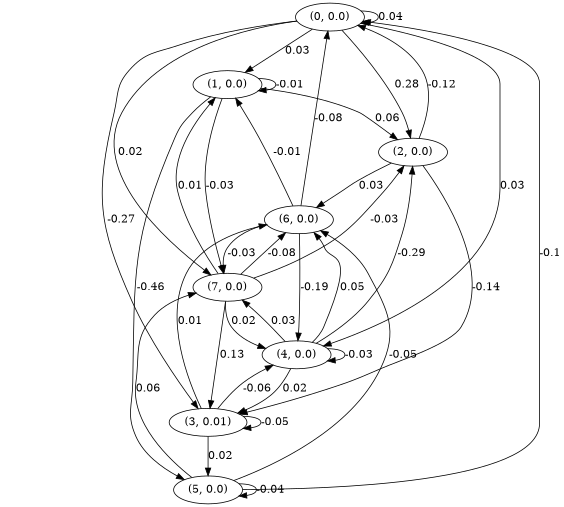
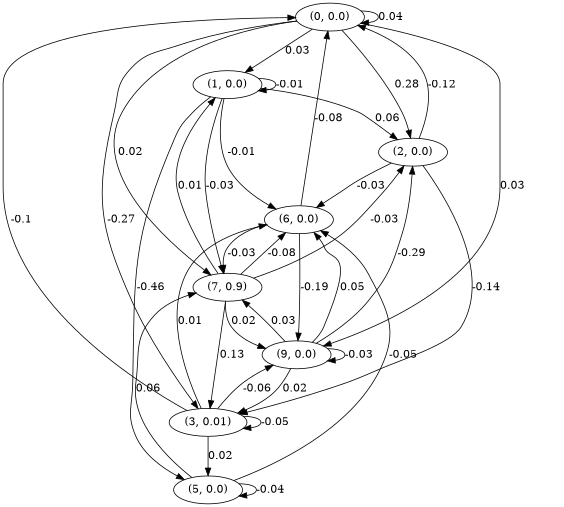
edge "(6, 0.0)" -> "(1, 0.0)": reversed
edge "(2, 0.0)" -> "(6, 0.0)": label "0.03" -> "-0.03"
node "(7, 0.0)": label "(7, 0.0)" -> "(7, 0.9)"
edge "(5, 0.0)" -> "(0, 0.0)": now "(3, 0.01)" -> "(0, 0.0)"
node "(4, 0.0)": label "(4, 0.0)" -> "(9, 0.0)"
